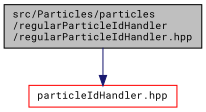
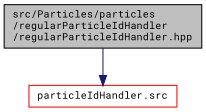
node "particleIdHandler.hpp": label "particleIdHandler.hpp" -> "particleIdHandler.src"
